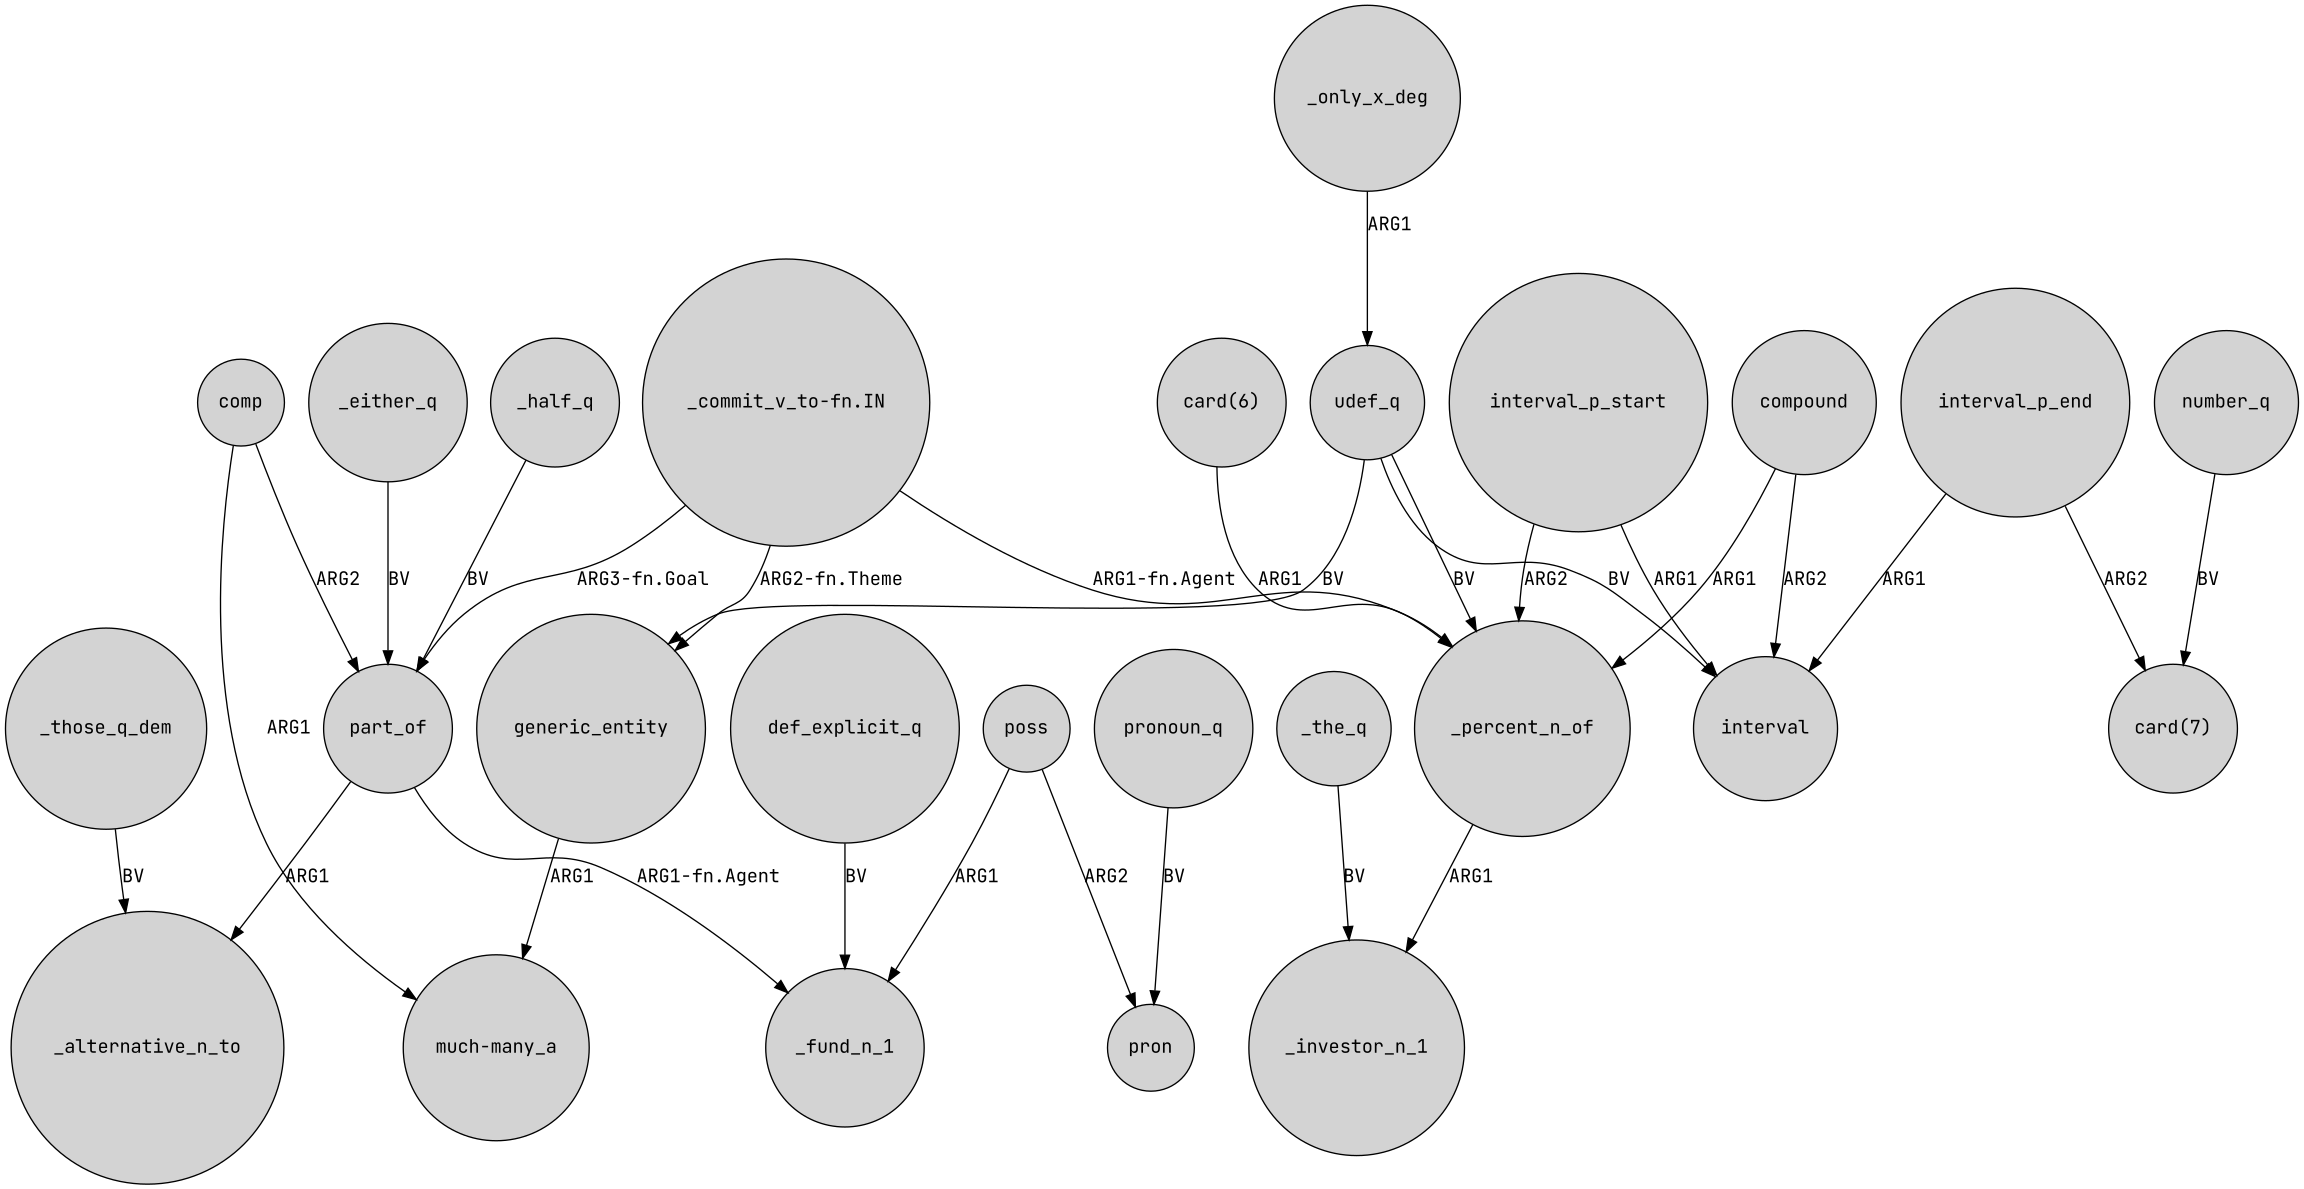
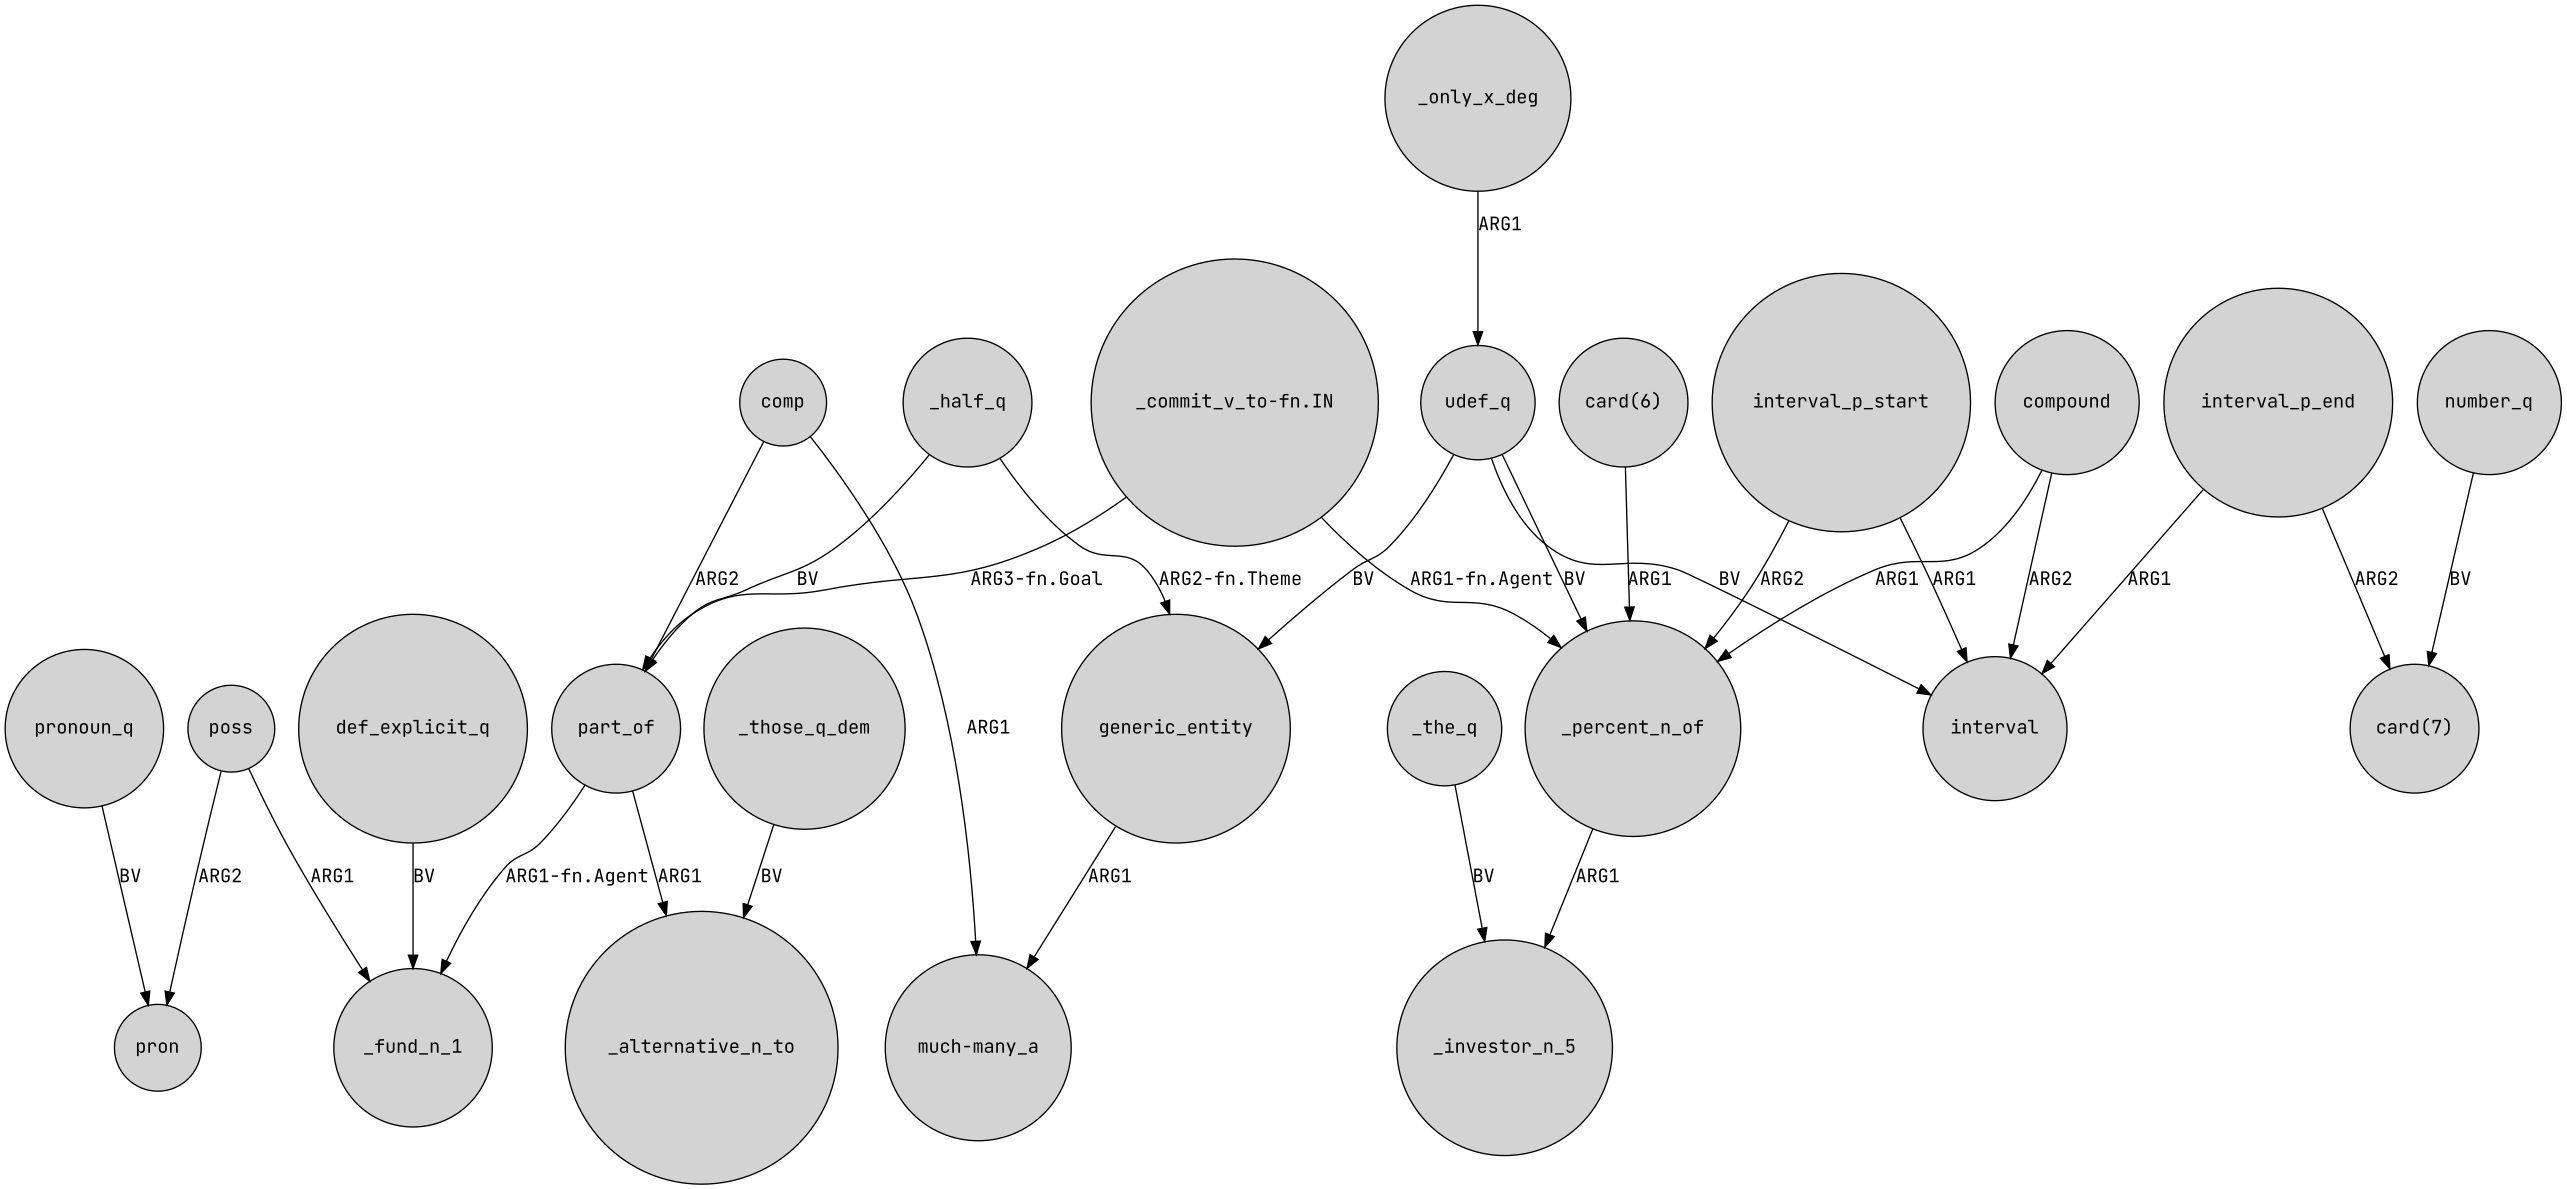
node "_either_q": removed
edge "_commit_v_to-fn.IN" -> "generic_entity": now "_half_q" -> "generic_entity"
node "_investor_n_1": label "_investor_n_1" -> "_investor_n_5"
